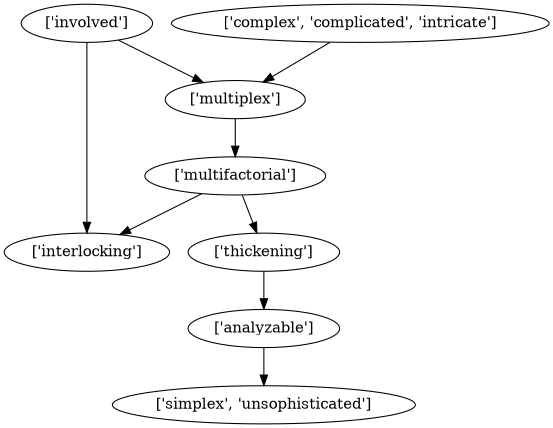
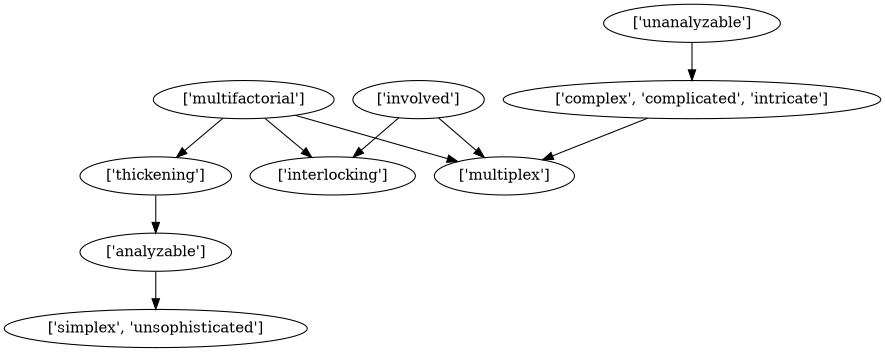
node "['unanalyzable']": added
edge "['multiplex']" -> "['multifactorial']": reversed
